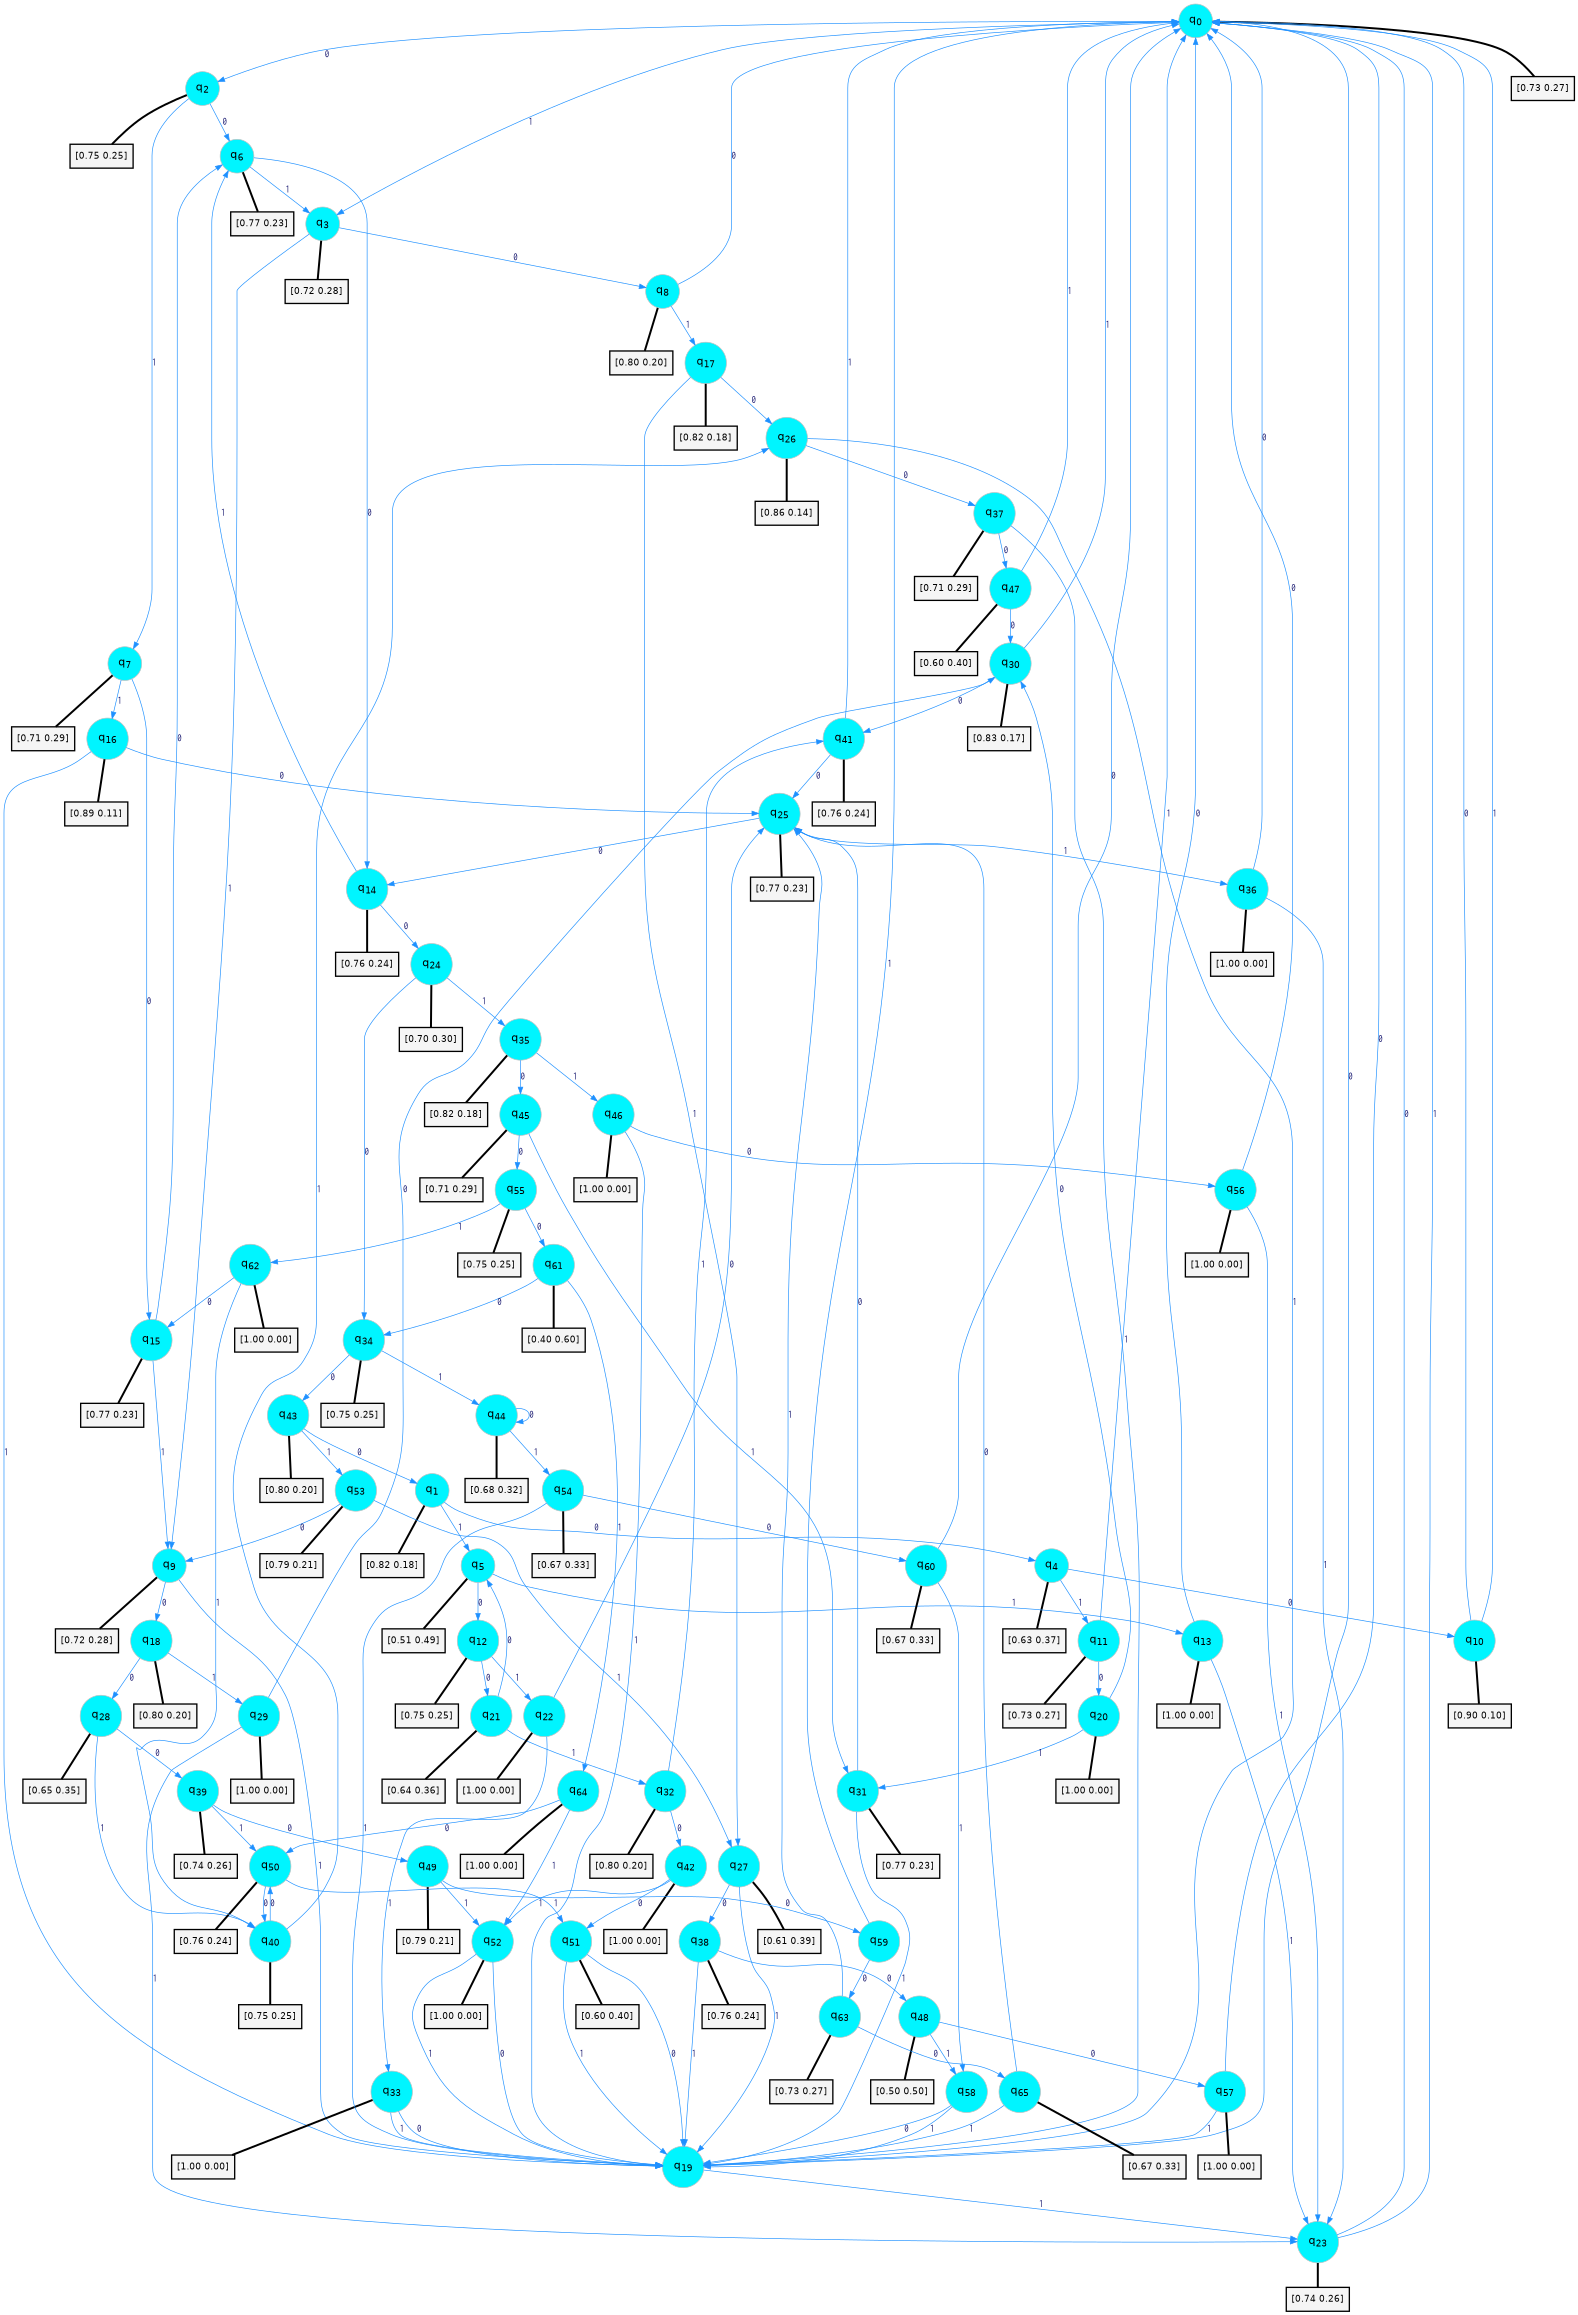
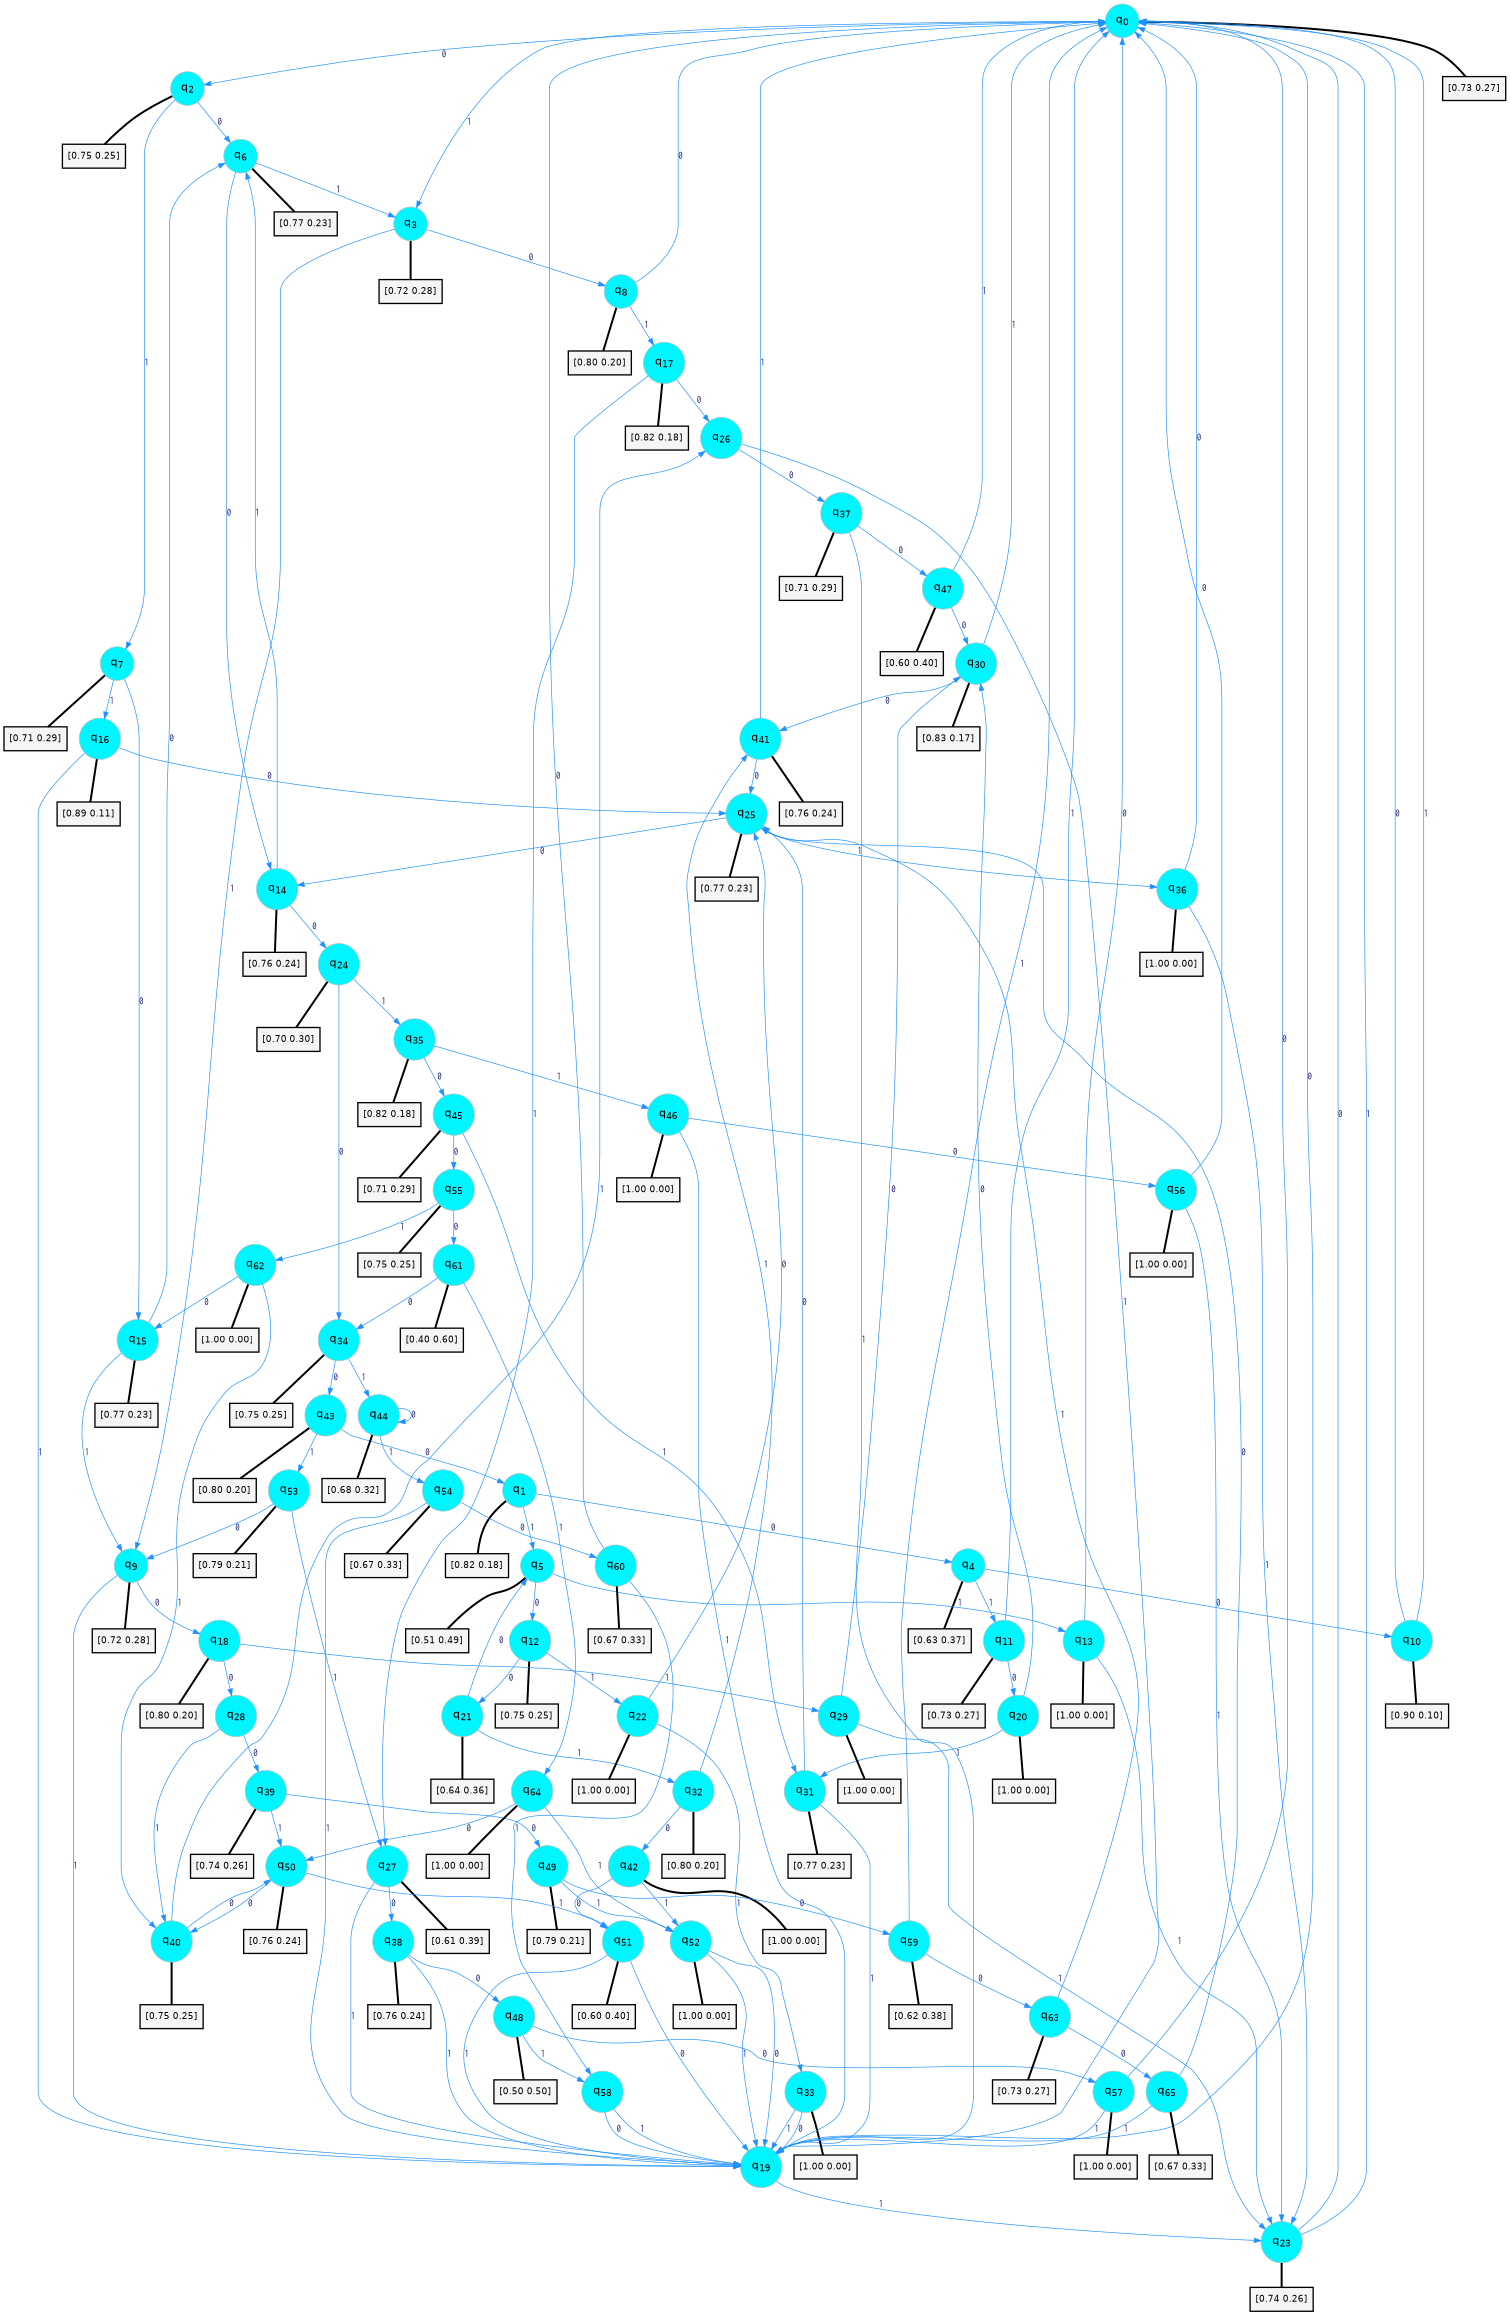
node "[0.86 0.14]": removed
node "[0.65 0.35]": removed
node "[0.62 0.38]": added
